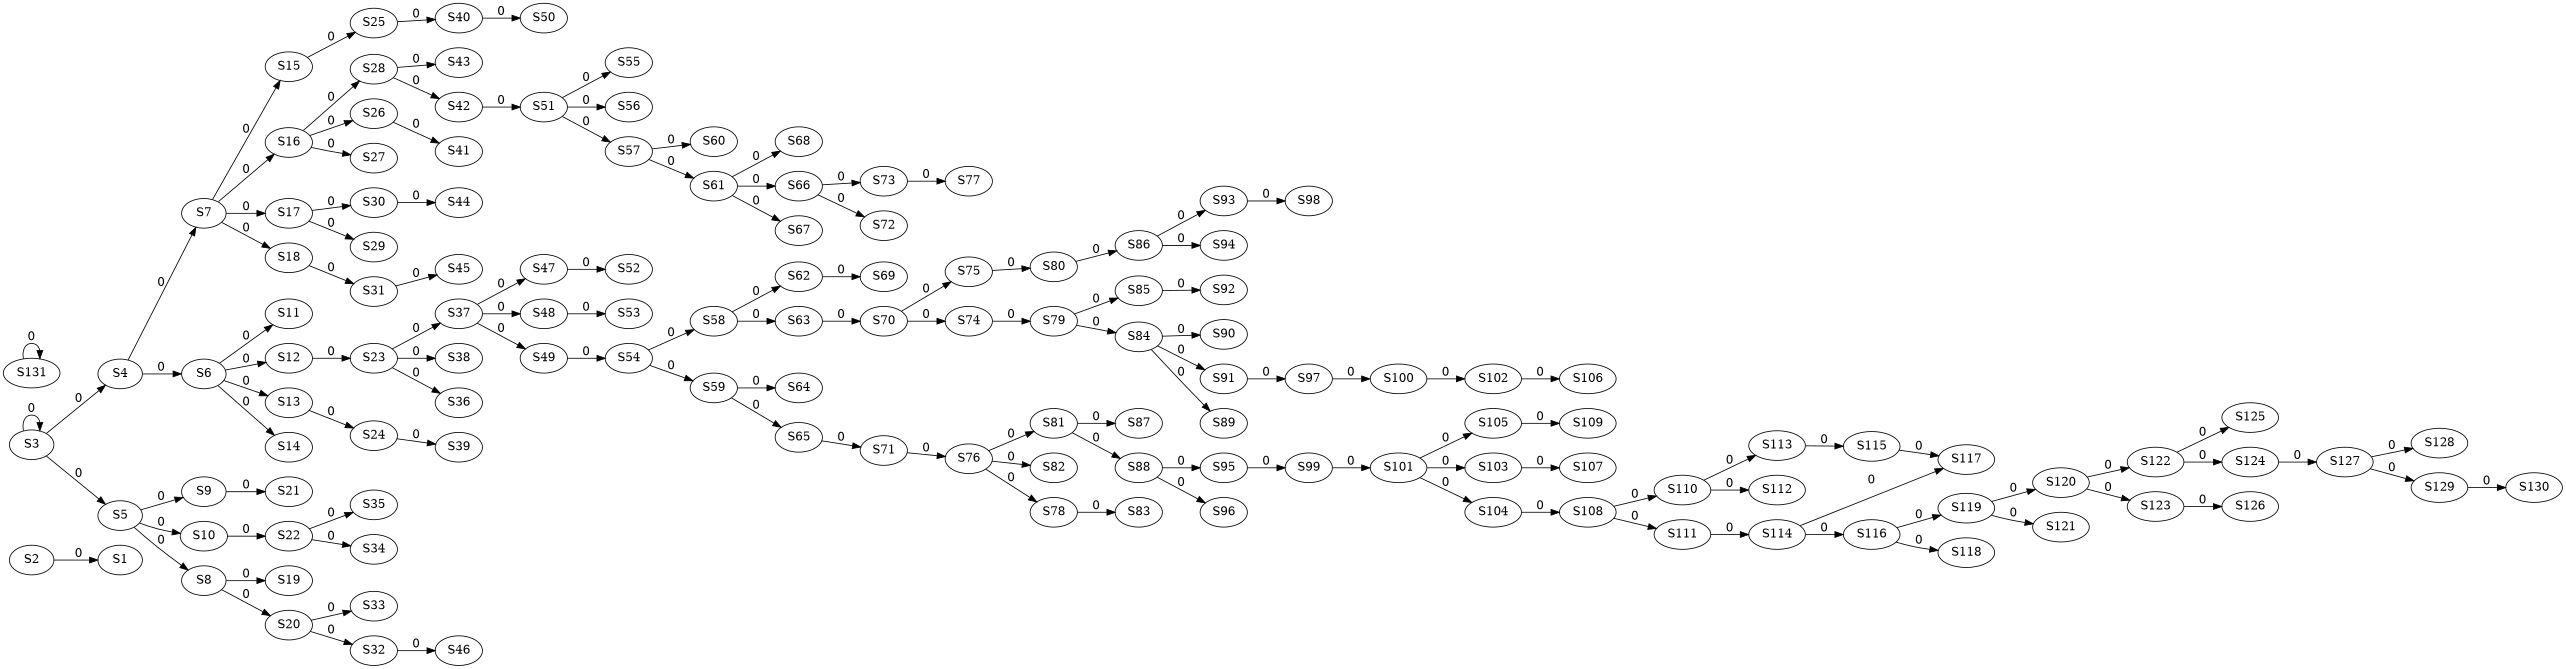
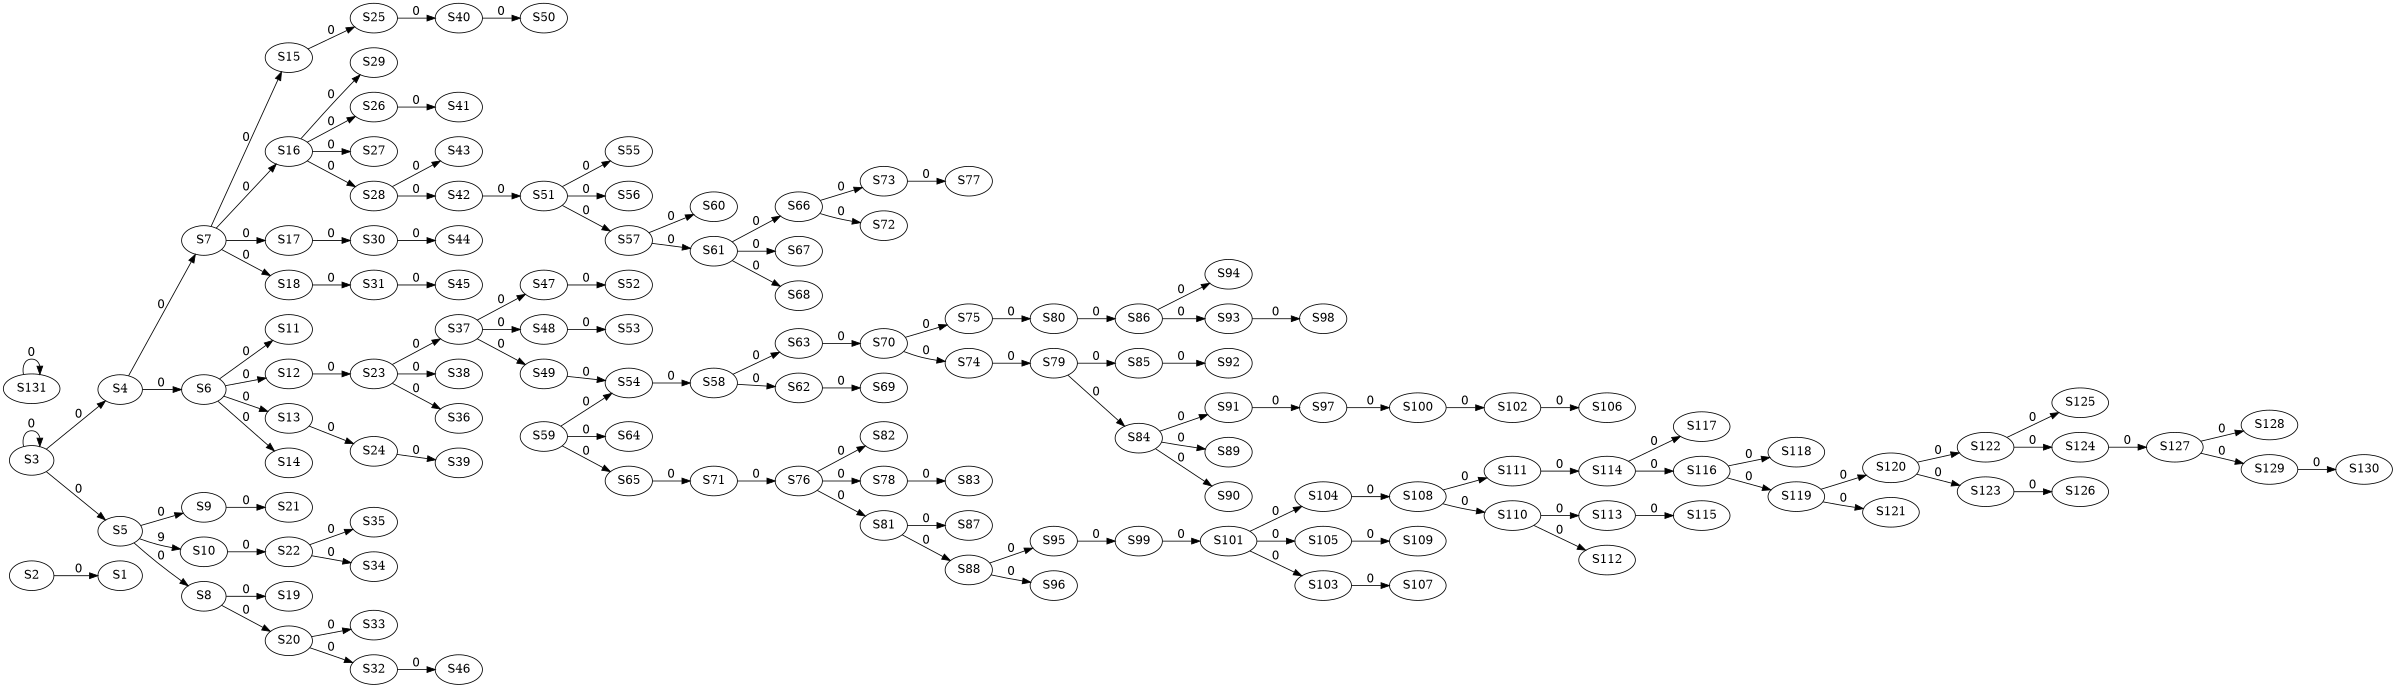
edge "S17" -> "S29": now "S16" -> "S29"
edge "S54" -> "S59": reversed
edge "S115" -> "S117": removed, label "0"
edge "S5" -> "S10": label "0" -> "9"
